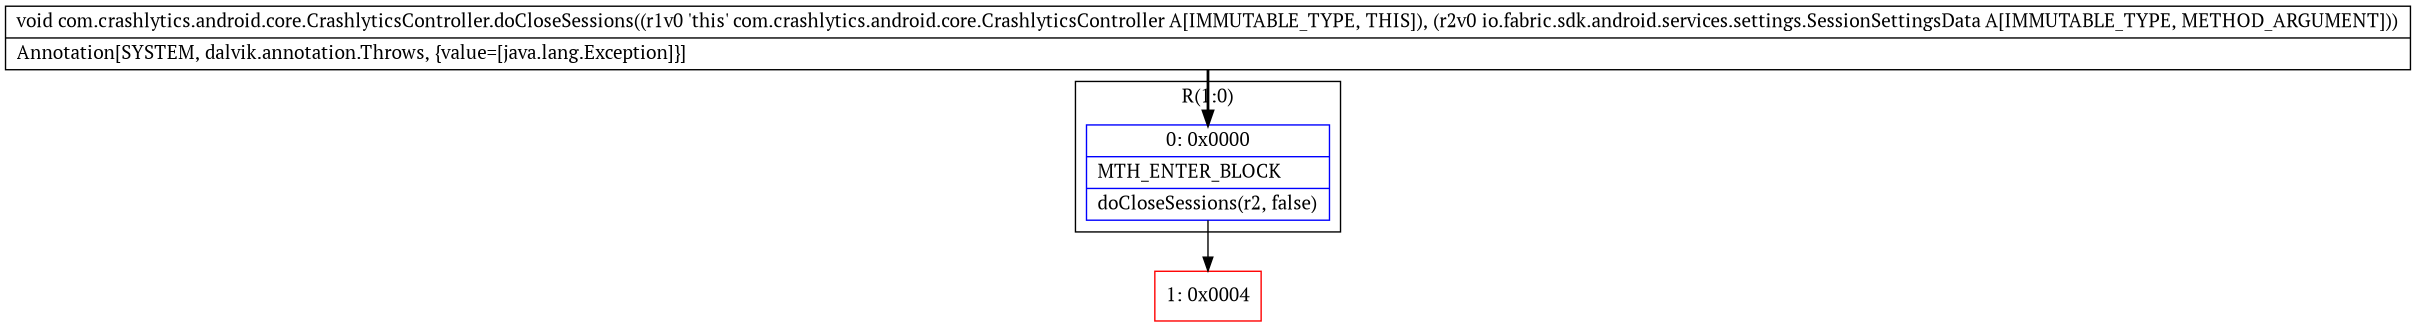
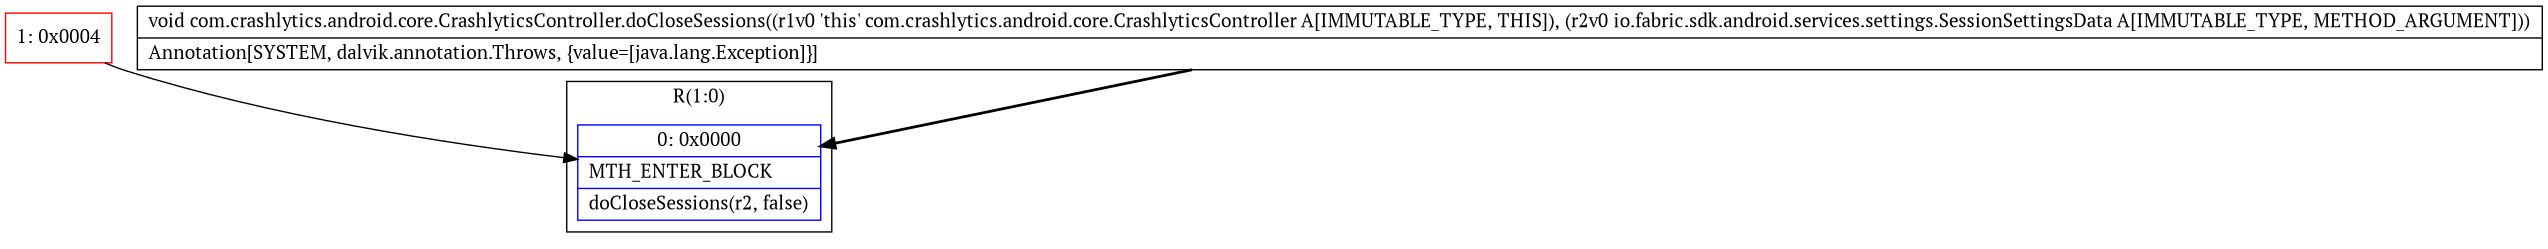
edge "0: 0x0000" -> "1: 0x0004": reversed
